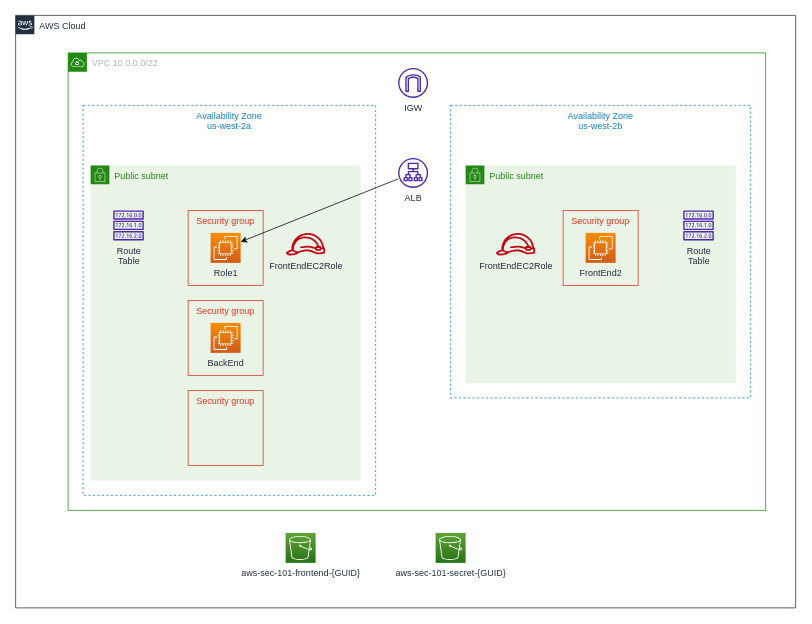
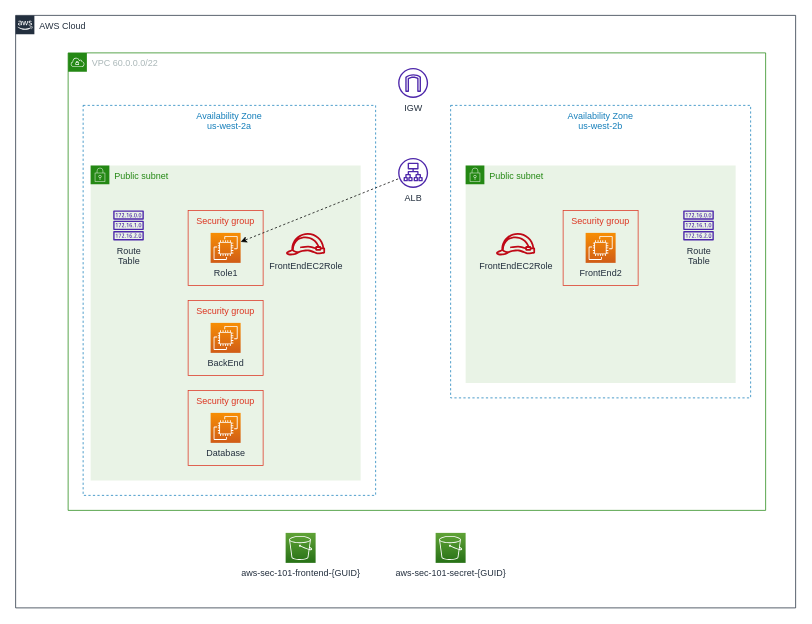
node "VPC 10.0.0.0/22": label "VPC 10.0.0.0/22" -> "VPC 60.0.0.0/22"
edge "ALB" -> "Role1": style solid -> dashed
node "Database": added
